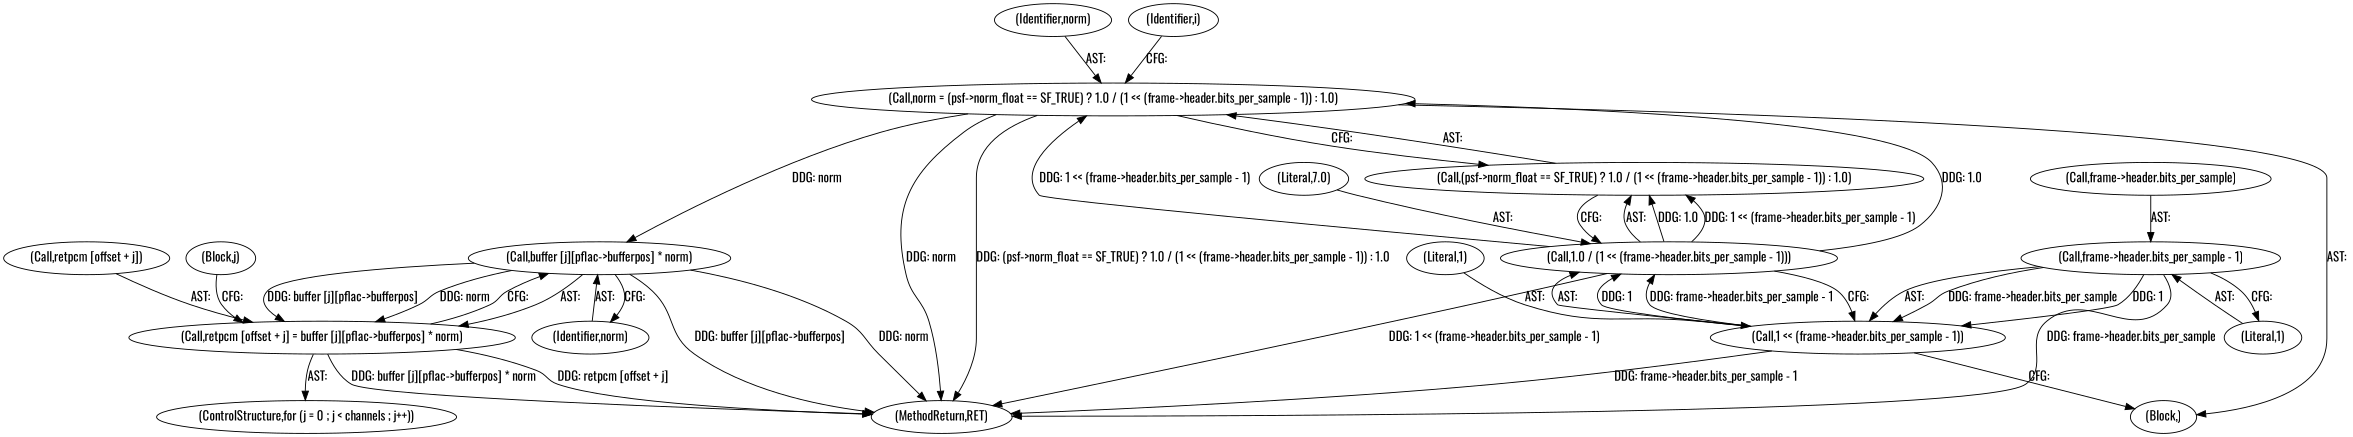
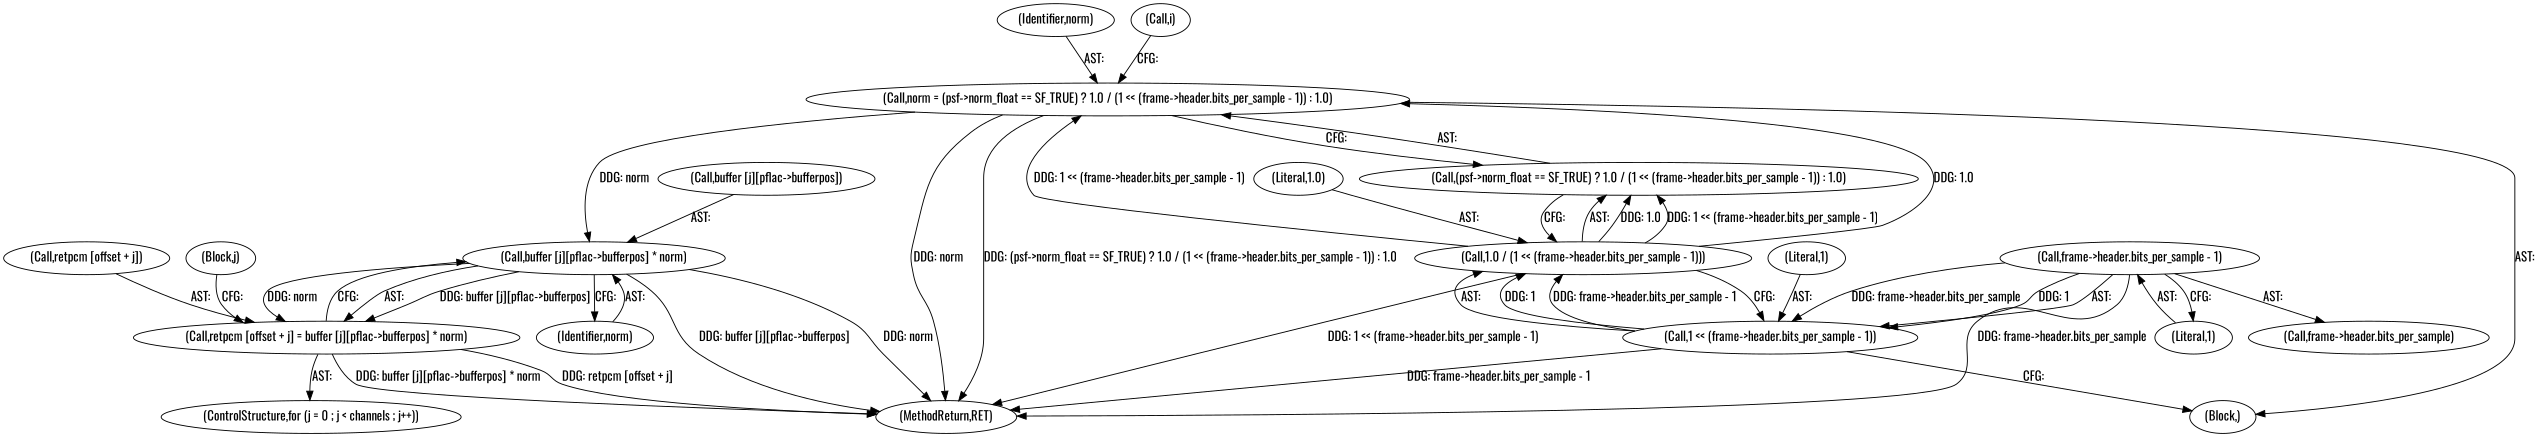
node "(Identifier,i)": label "(Identifier,i)" -> "(Call,i)"
node "(Call,buffer [j][pflac->bufferpos])": added
node "(Literal,7.0)": label "(Literal,7.0)" -> "(Literal,1.0)"
edge "(Call,frame->header.bits_per_sample)" -> "(Call,frame->header.bits_per_sample - 1)": reversed
